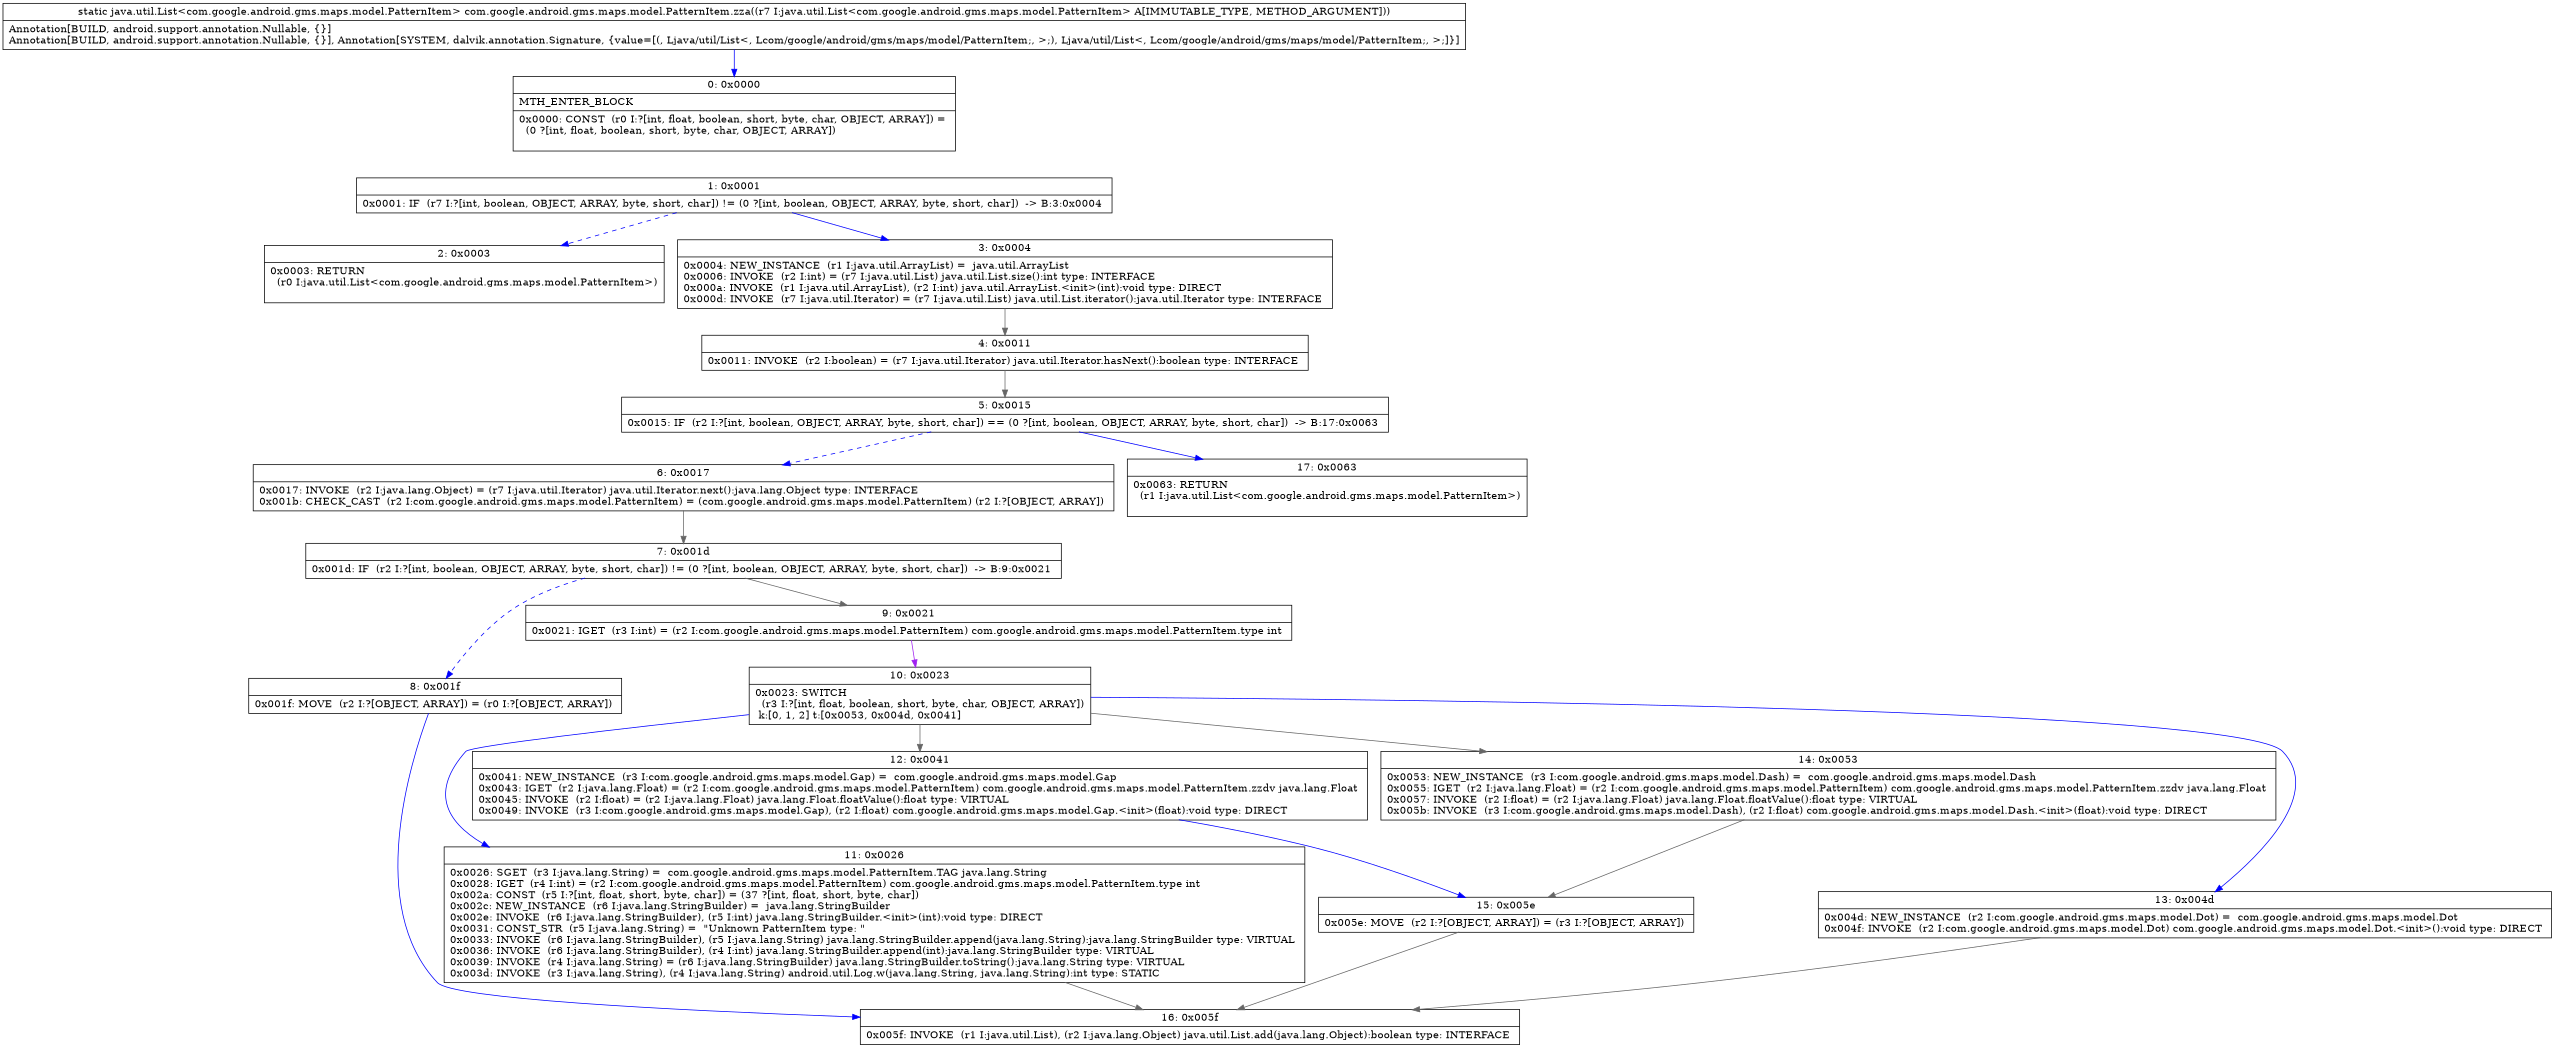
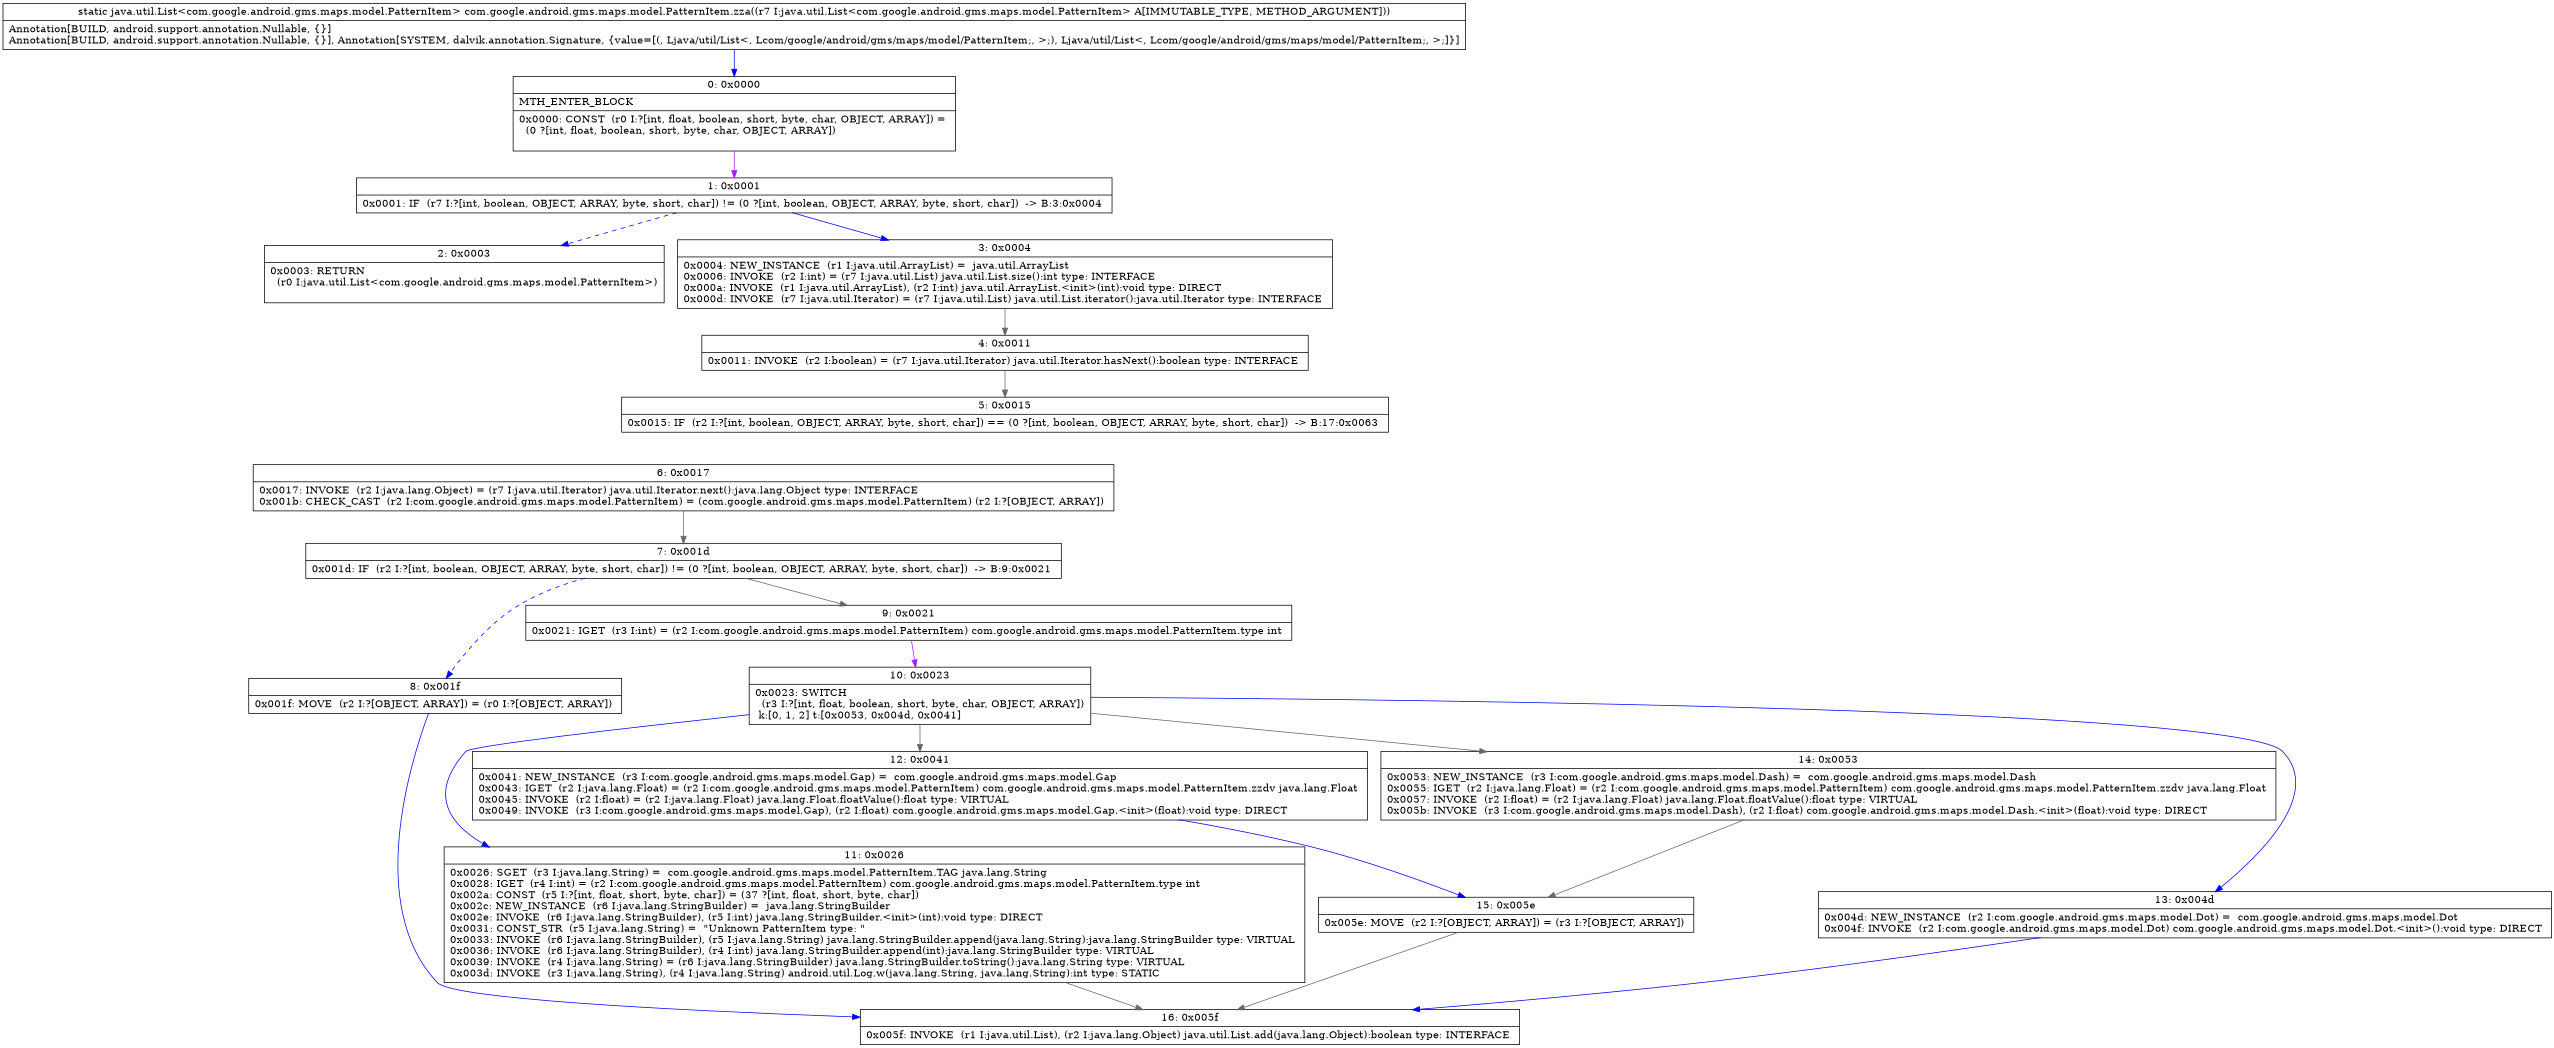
edge "0: 0x0000" -> "1: 0x0001": added
edge "5: 0x0015" -> "6: 0x0017": removed
node "17: 0x0063": removed
edge "13: 0x004d" -> "16: 0x005f": color gray40 -> blue
